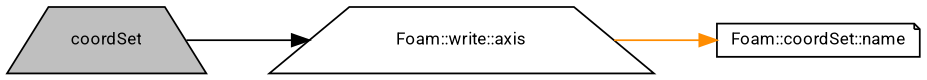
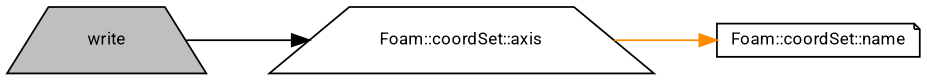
node "coordSet": label "coordSet" -> "write"
node "Foam::write::axis": label "Foam::write::axis" -> "Foam::coordSet::axis"
